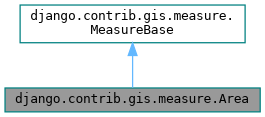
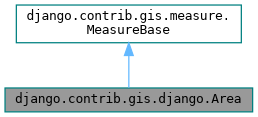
node "django.contrib.gis.measure.Area": label "django.contrib.gis.measure.Area" -> "django.contrib.gis.django.Area"
